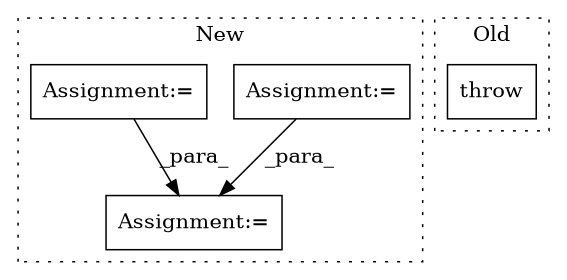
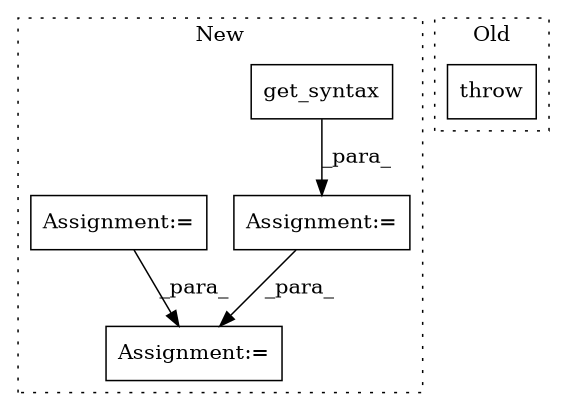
node "get_syntax": added
